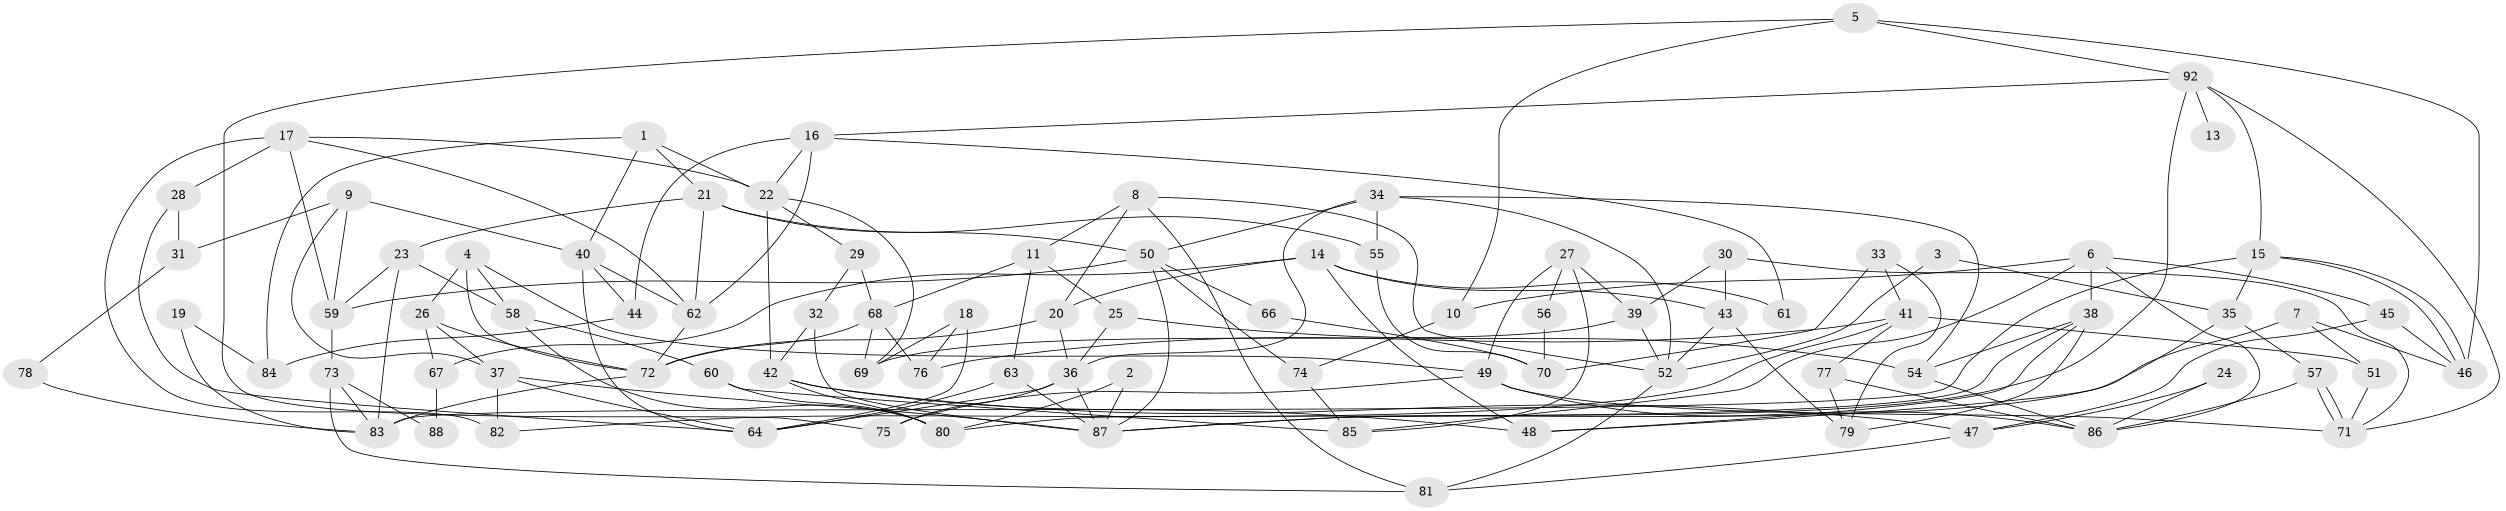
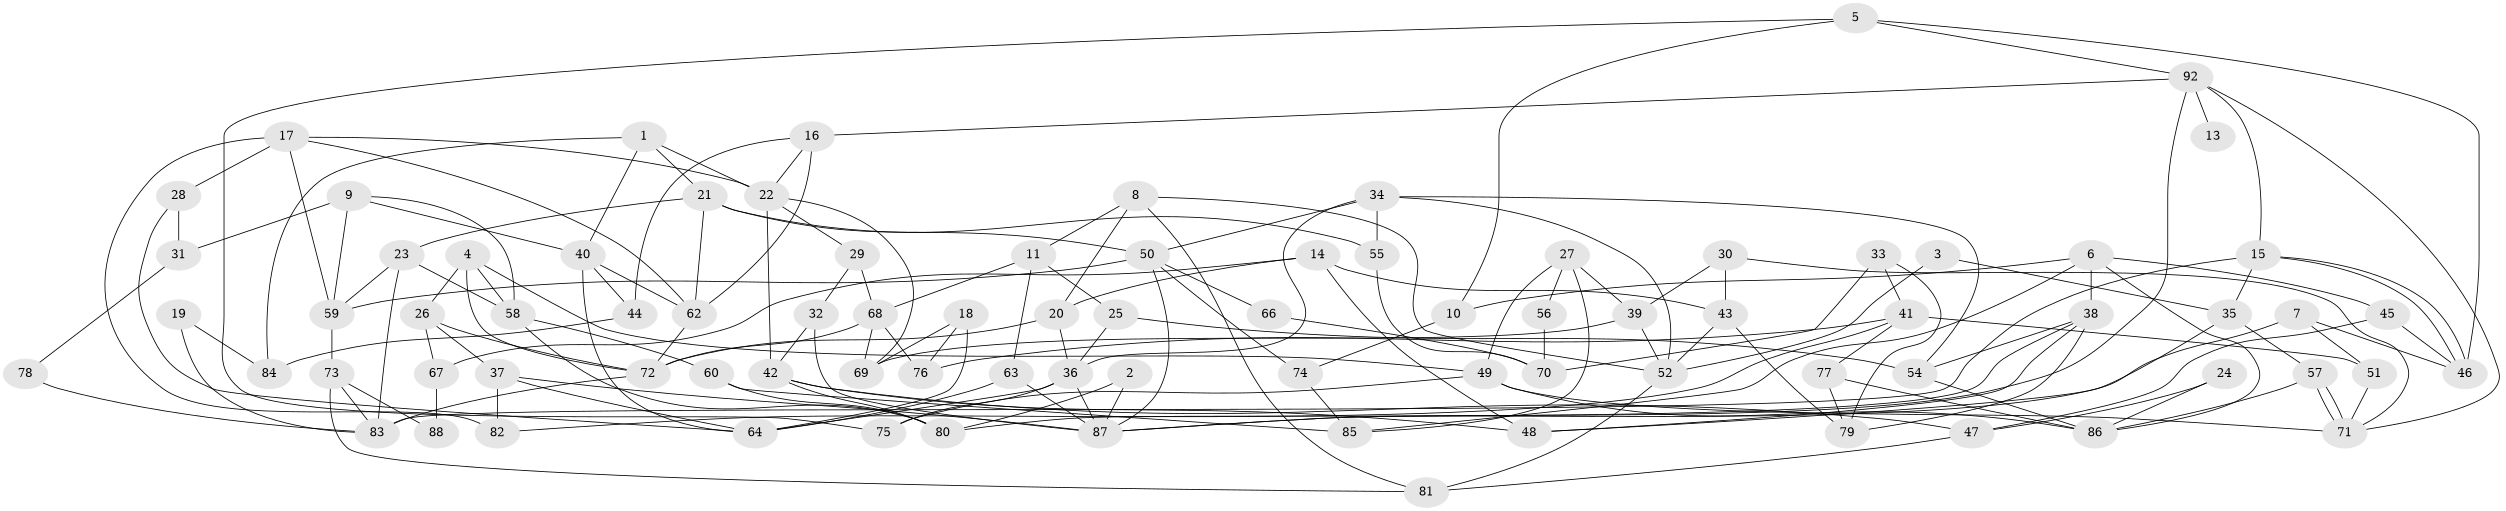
node "61": removed
edge "9" -- "37": now "9" -- "58"
